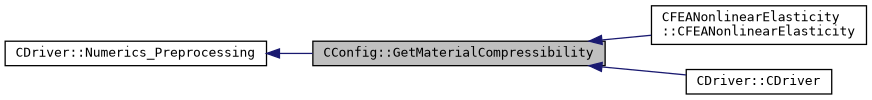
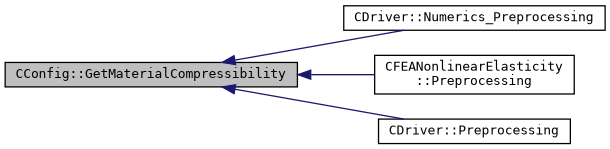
node "CFEANonlinearElasticity ::CFEANonlinearElasticity": label "CFEANonlinearElasticity ::CFEANonlinearElasticity" -> "CFEANonlinearElasticity ::Preprocessing"
edge "CConfig::GetMaterialCompressibility" -> "CDriver::Numerics_Preprocessing": reversed
node "CDriver::CDriver": label "CDriver::CDriver" -> "CDriver::Preprocessing"
